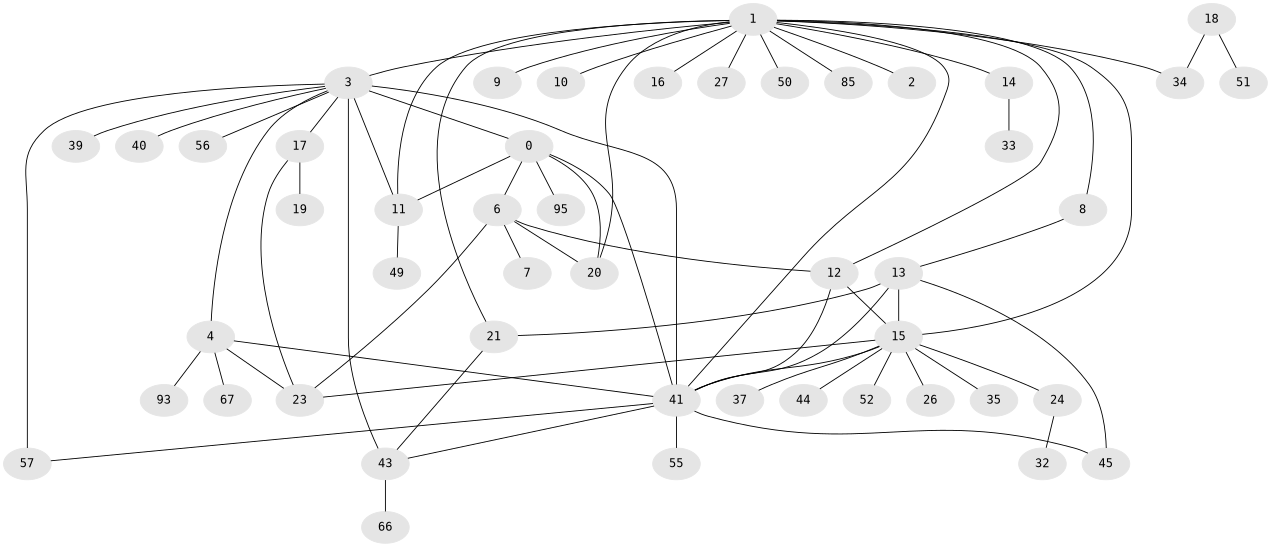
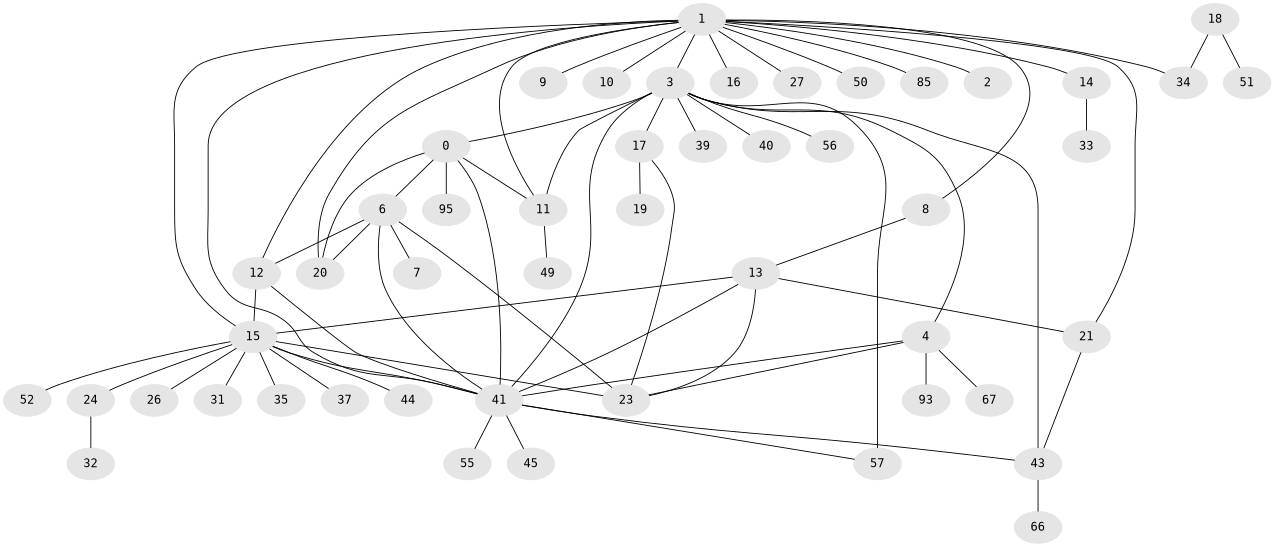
edge "6" -- "41": added
edge "13" -- "45": now "13" -- "23"
node "31": added
